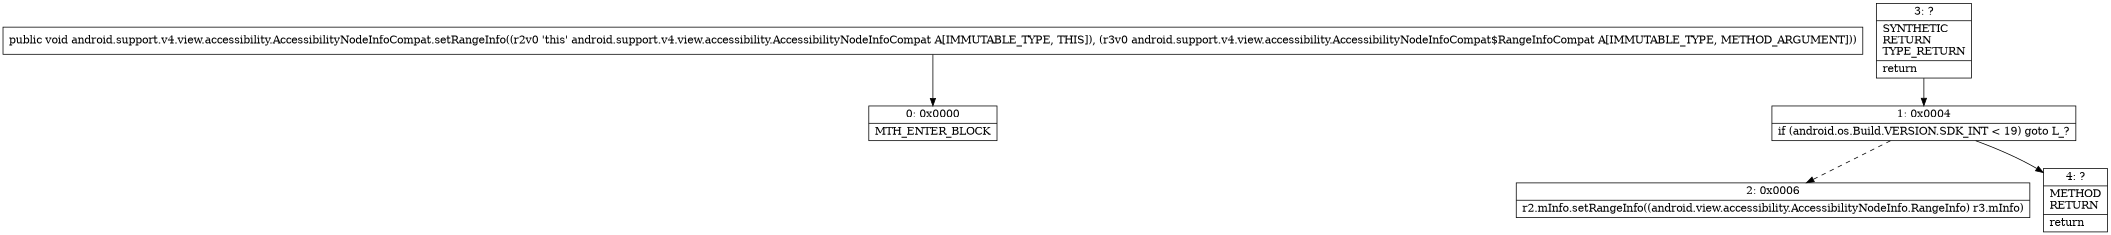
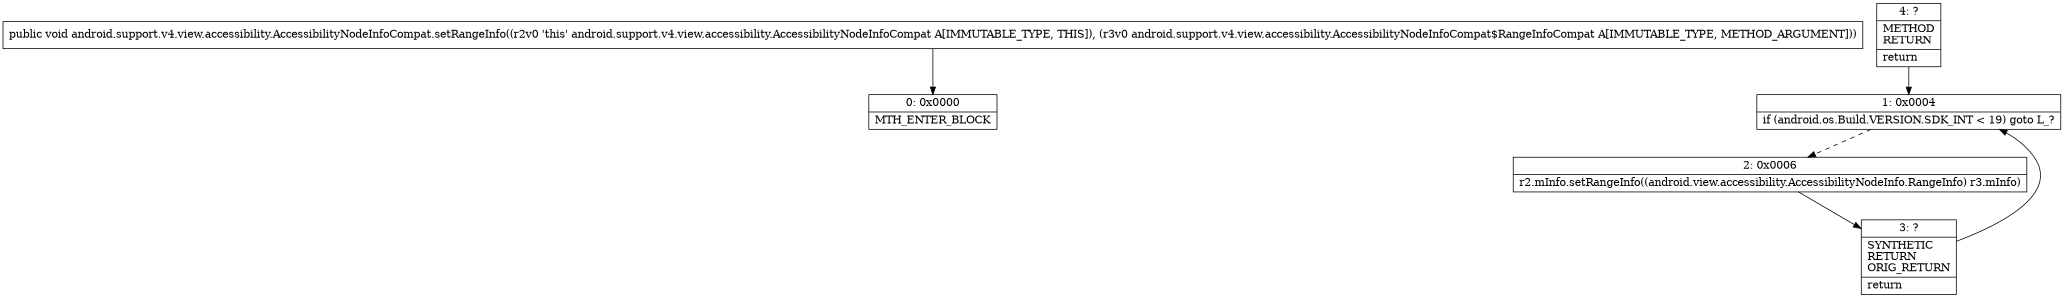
node "3: ?": text "TYPE_RETURN" -> "ORIG_RETURN"
edge "1: 0x0004" -> "4: ?": reversed
edge "2: 0x0006" -> "3: ?": added
